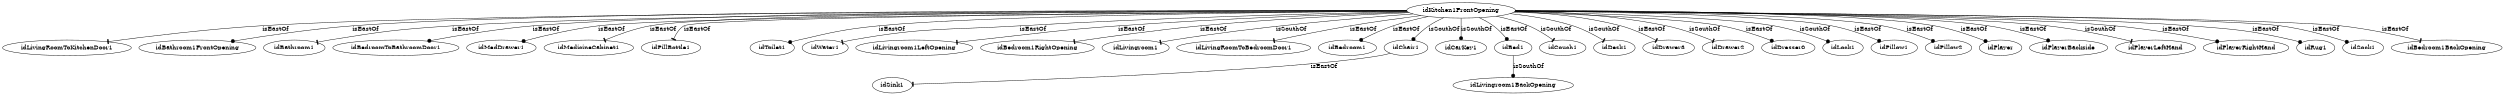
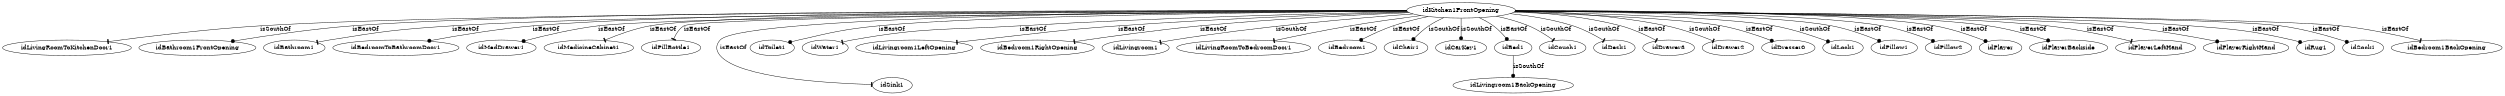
edge "idKitchen1FrontOpening" -> "idLivingRoomToKitchenDoor1": label "isEastOf" -> "isSouthOf"
edge "idKitchen1FrontOpening" -> "idPlayerLeftHand": label "isSouthOf" -> "isEastOf"
edge "idChair1" -> "idSink1": now "idKitchen1FrontOpening" -> "idSink1"
